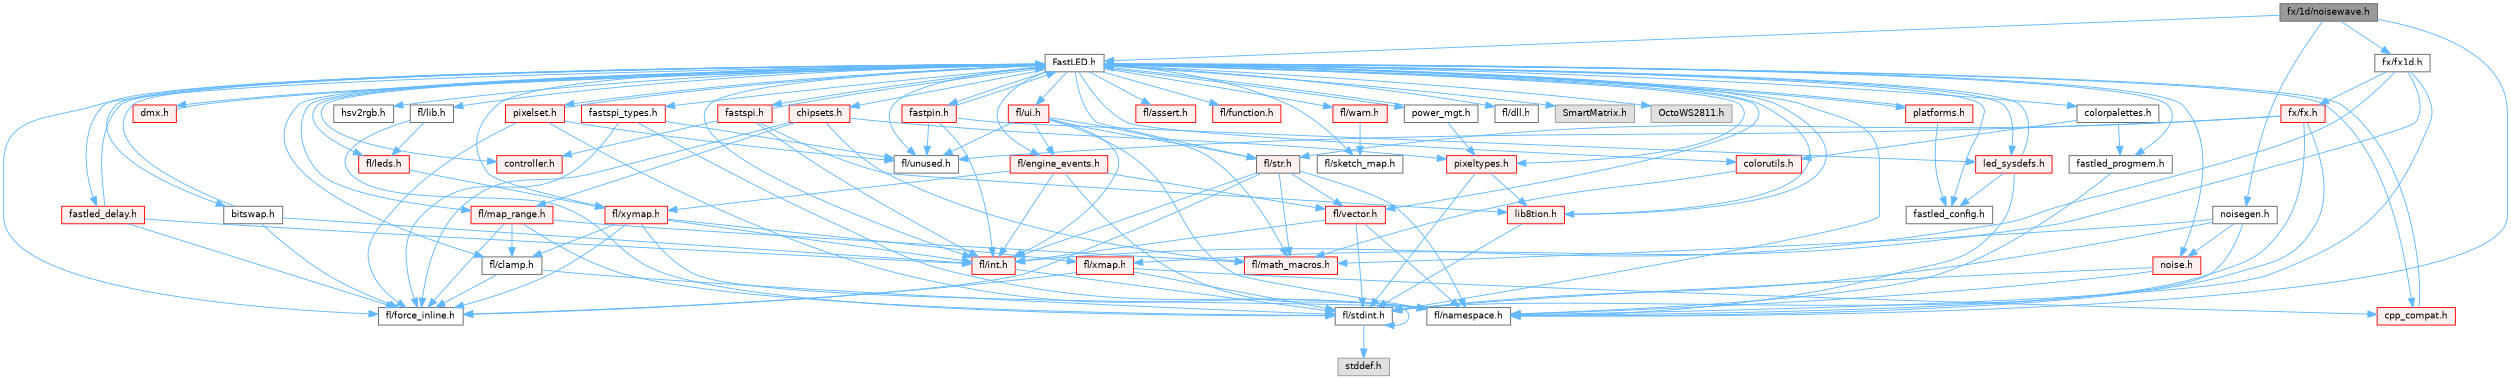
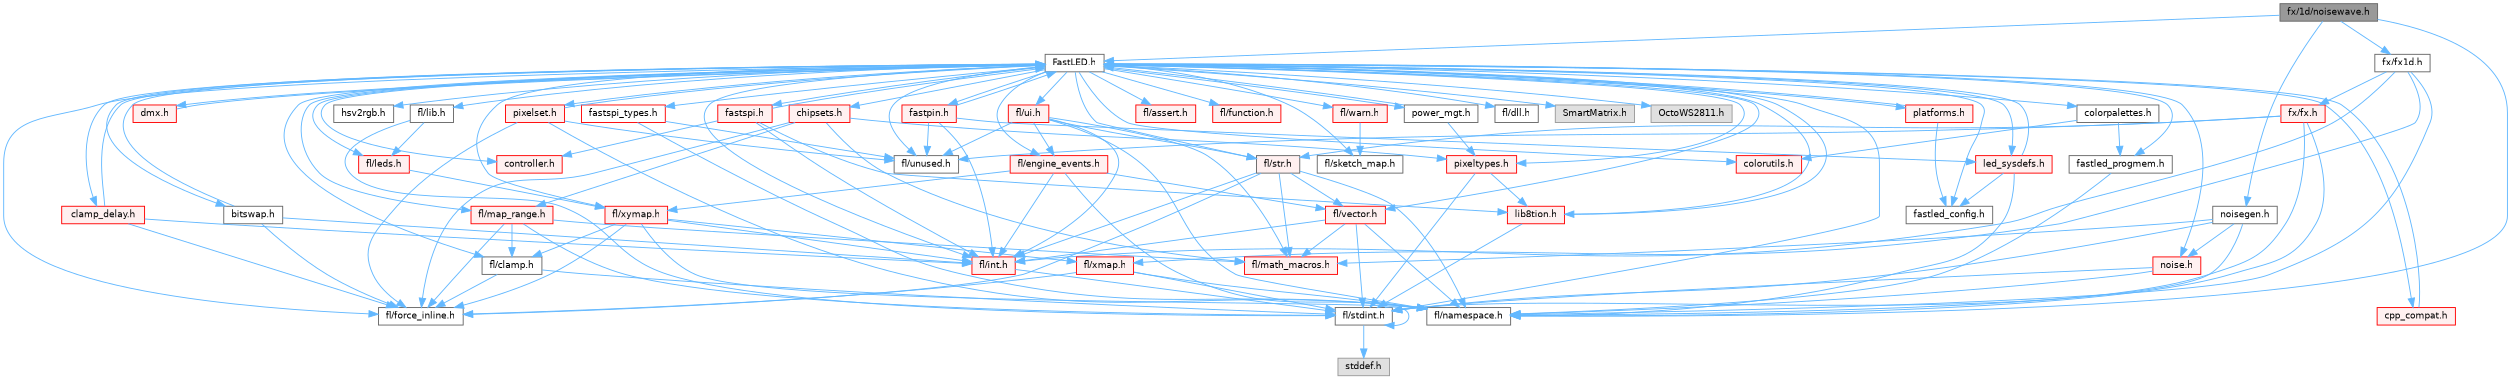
edge "fastspi_types.h" -> "fl/force_inline.h": removed
edge "colorutils.h" -> "fl/math_macros.h": now "fl/vector.h" -> "fl/math_macros.h"
node "fastled_delay.h": label "fastled_delay.h" -> "clamp_delay.h"
edge "fl/xmap.h" -> "cpp_compat.h": now "fl/xmap.h" -> "fl/namespace.h"
